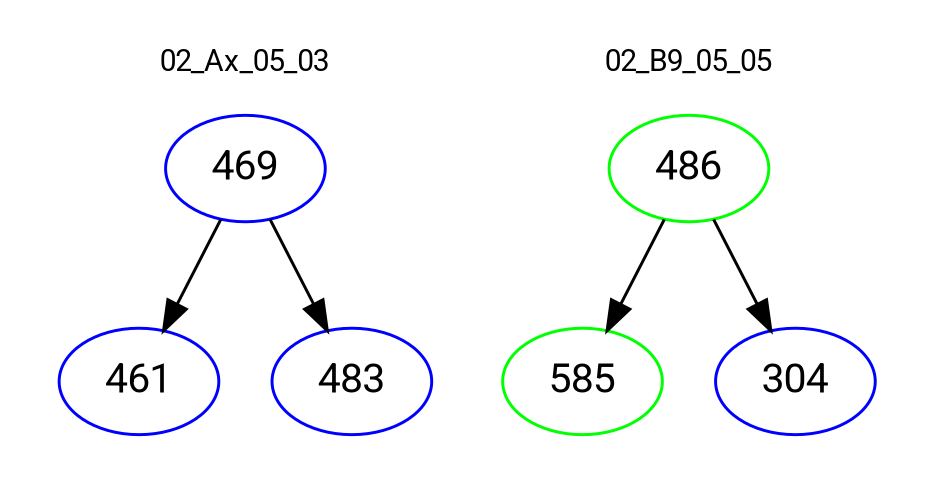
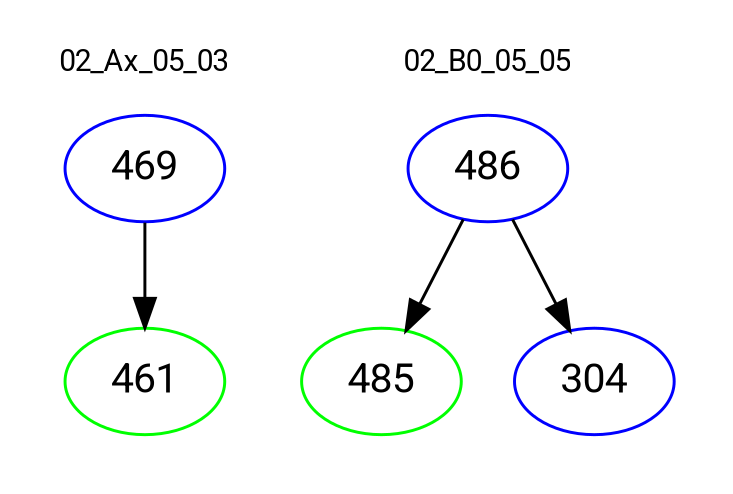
cluster "02_B9_05_05": label "02_B9_05_05" -> "02_B0_05_05"
node "486": color green -> blue
node "461": color blue -> green
node "483": removed
node "585": label "585" -> "485"
